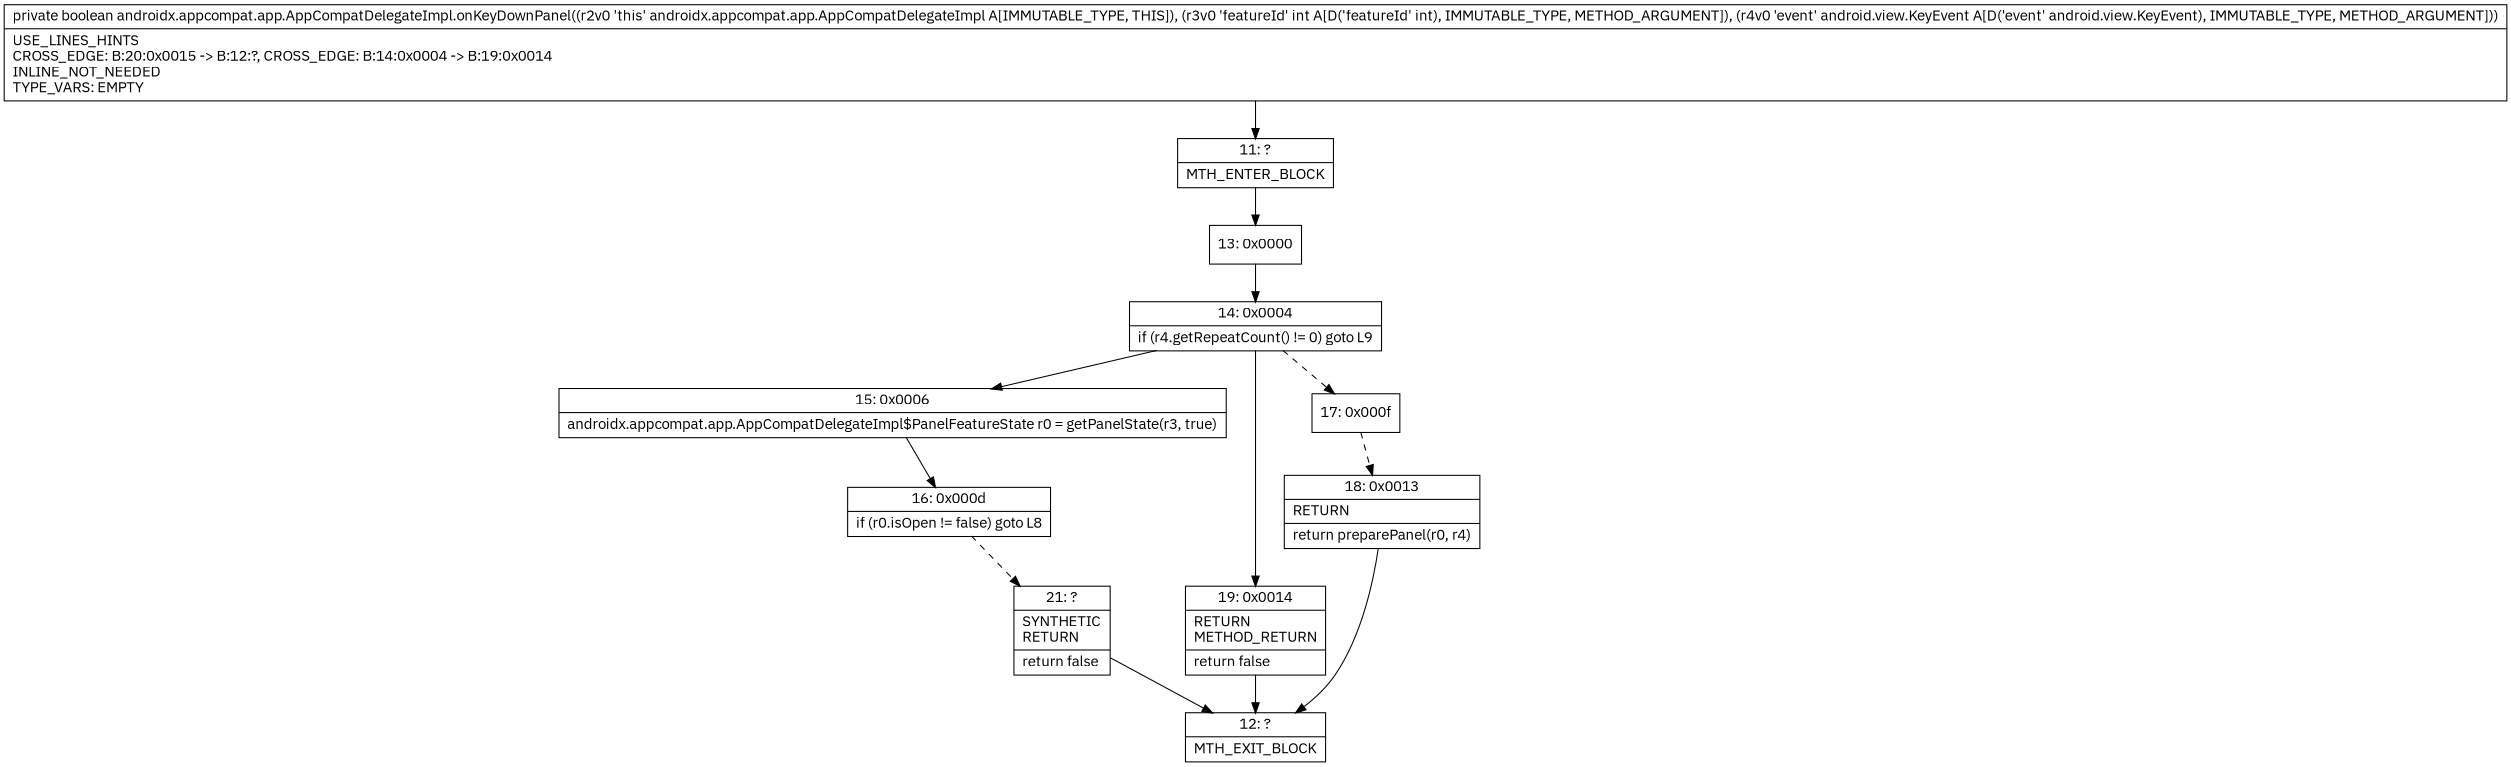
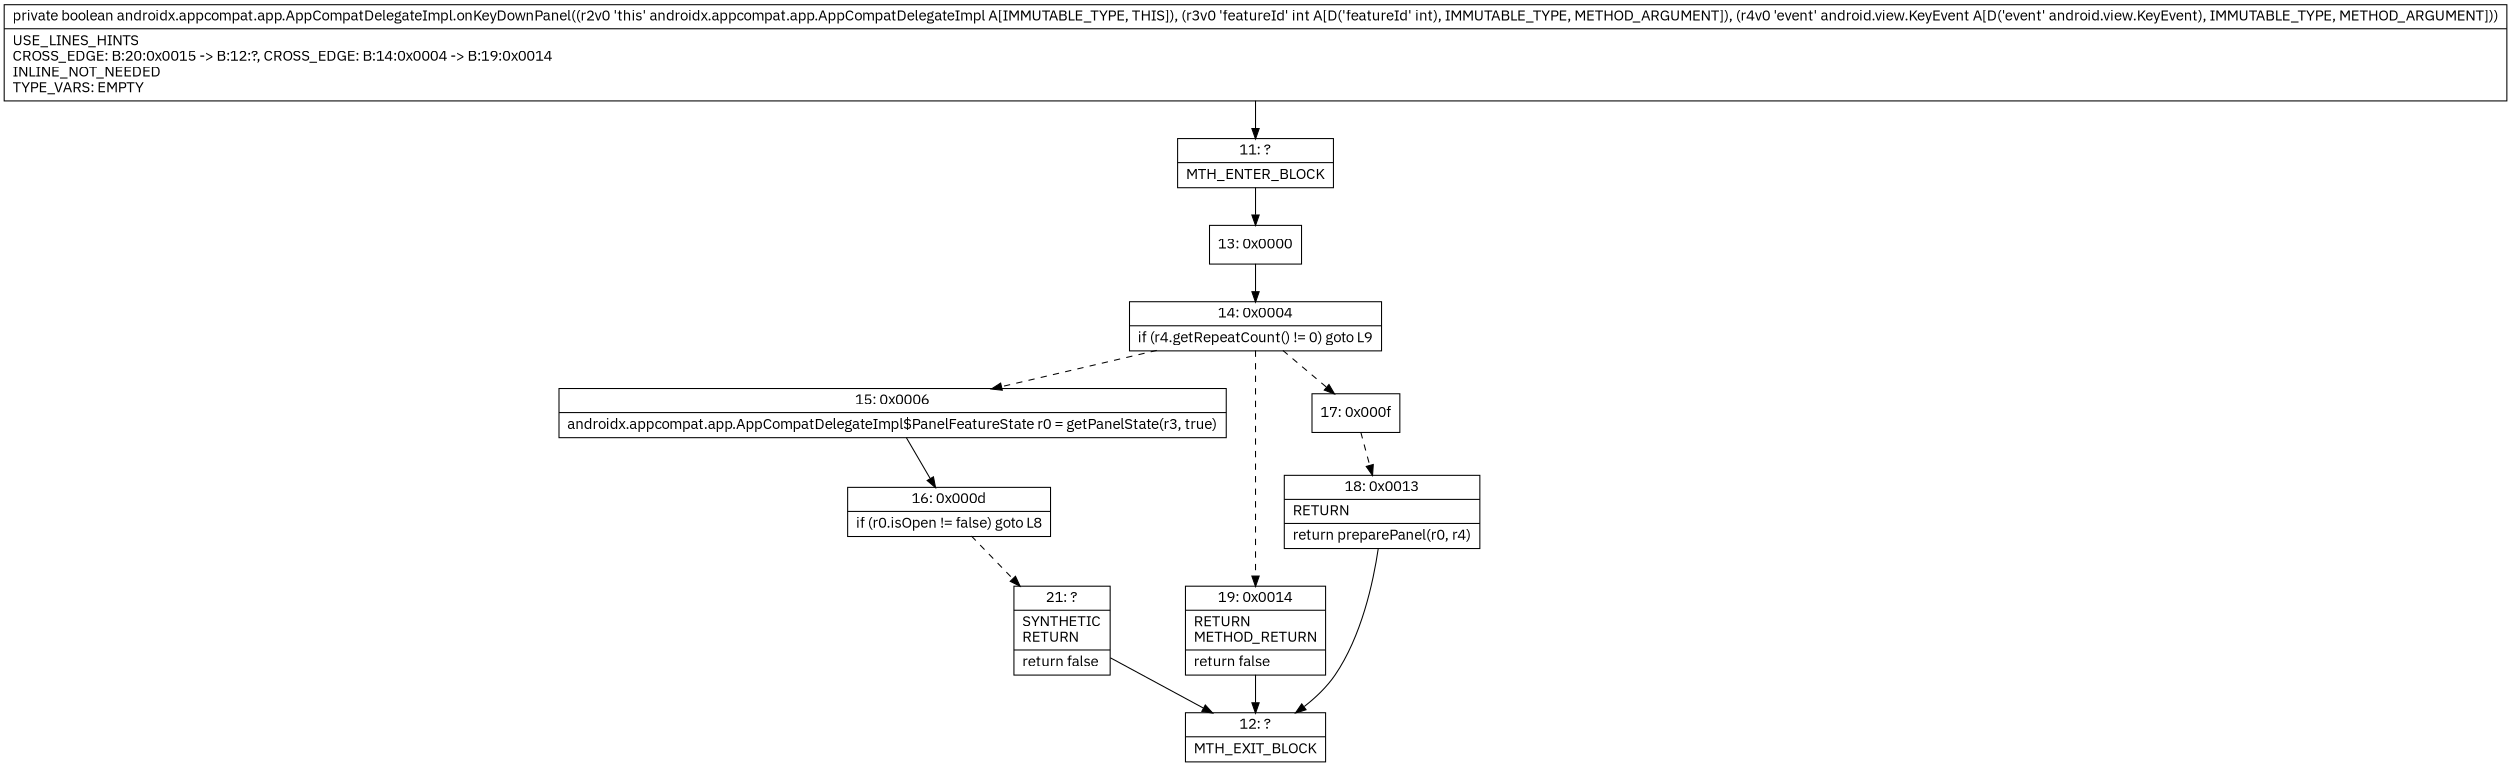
edge "14: 0x0004" -> "15: 0x0006": style solid -> dashed
edge "14: 0x0004" -> "19: 0x0014": style solid -> dashed
